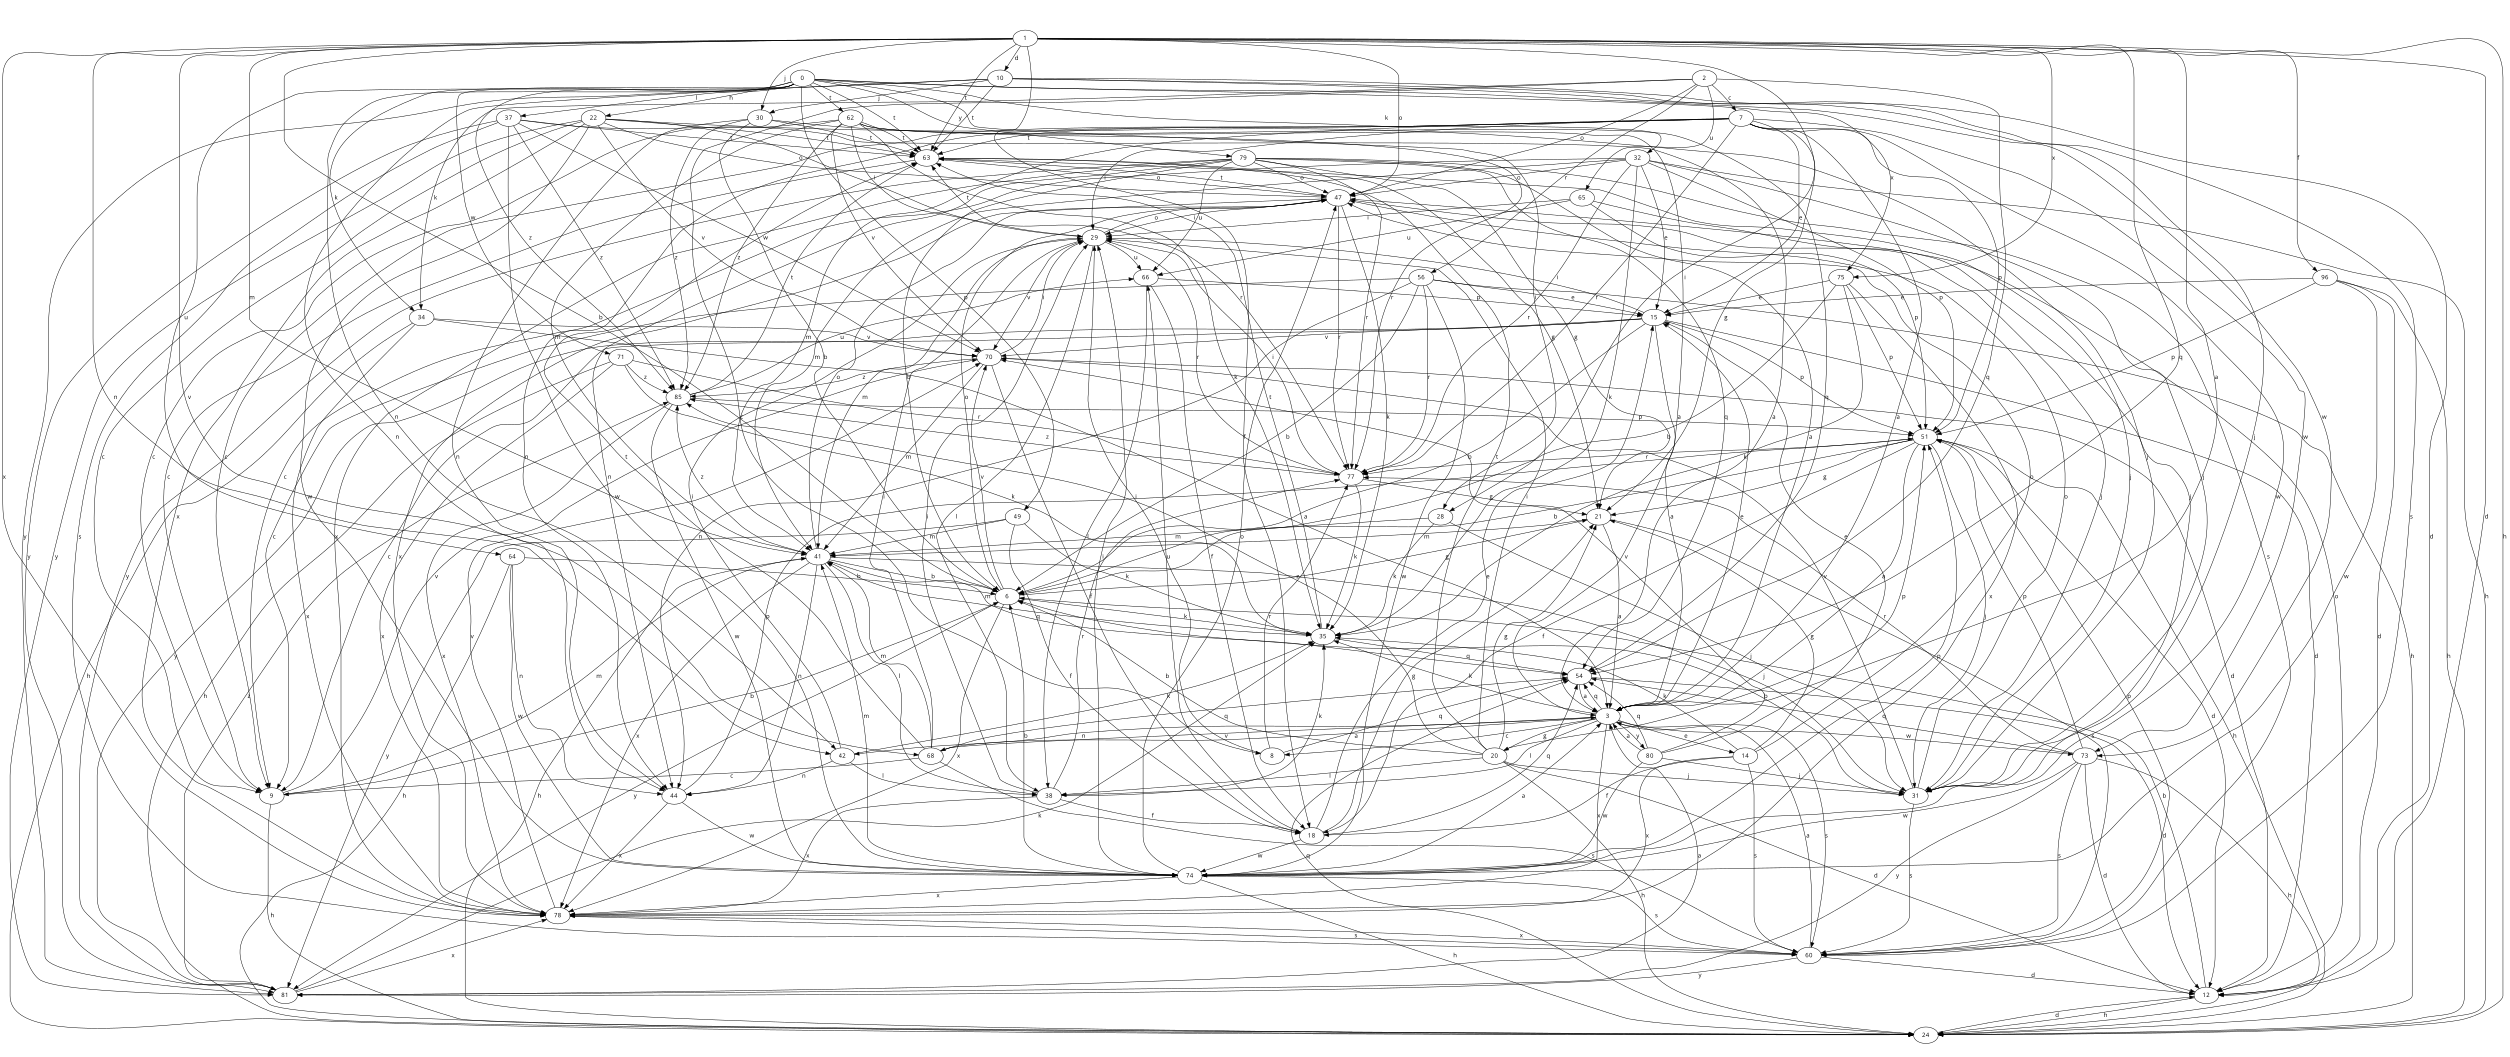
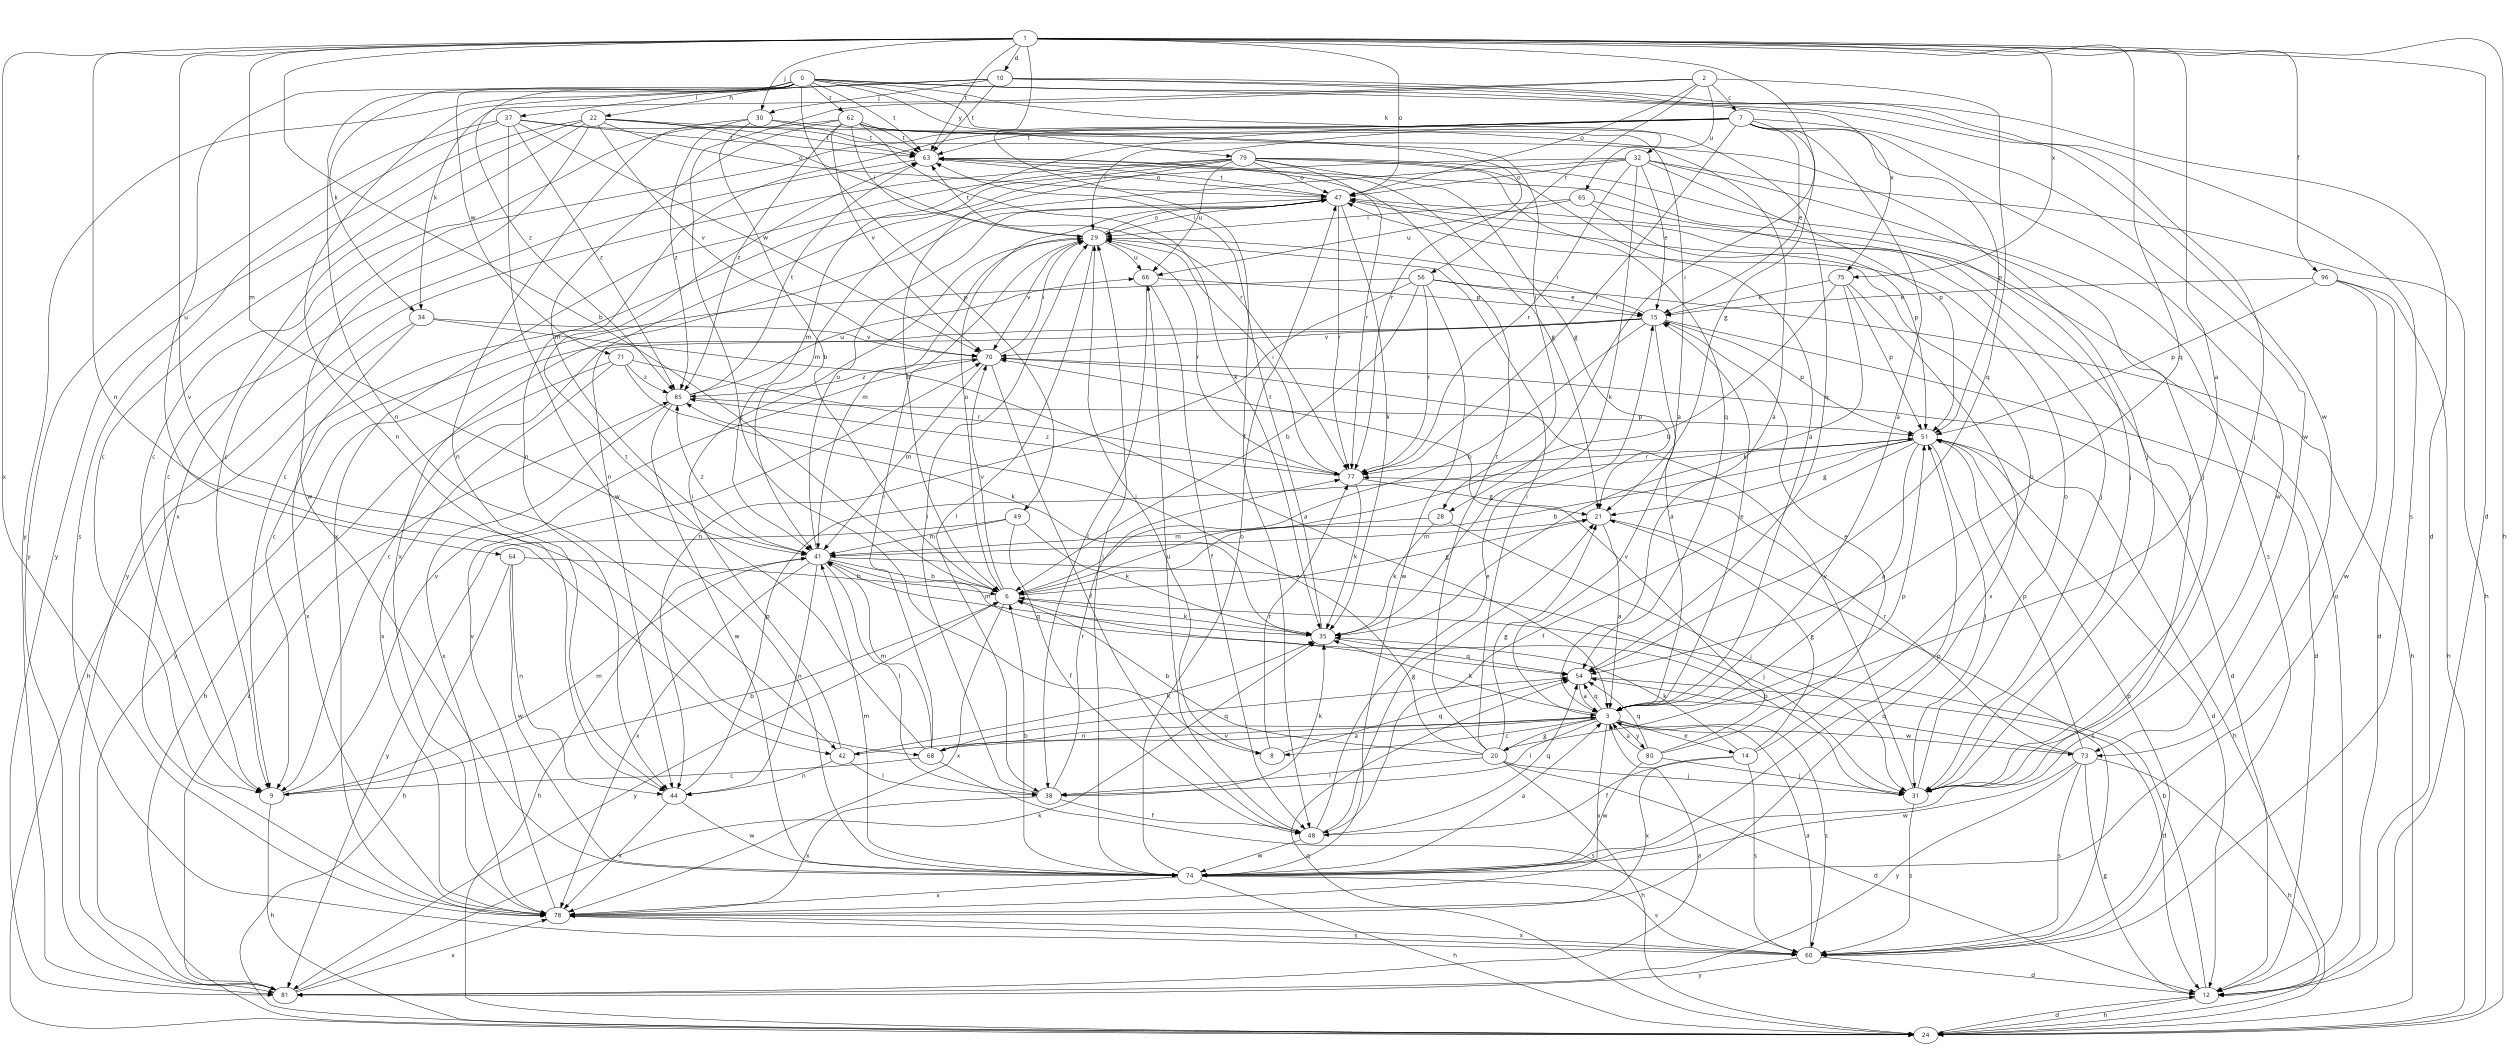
node "18": label "18" -> "48"
edge "73" -> "12": label "d" -> "g"
